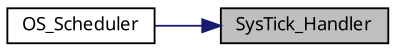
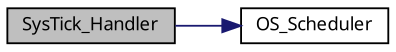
edge "OS_Scheduler" -> "SysTick_Handler": reversed
